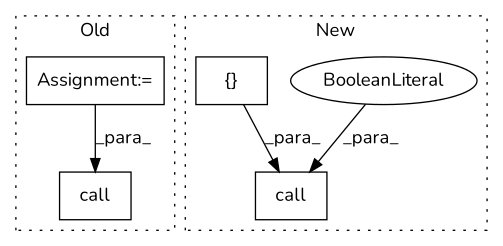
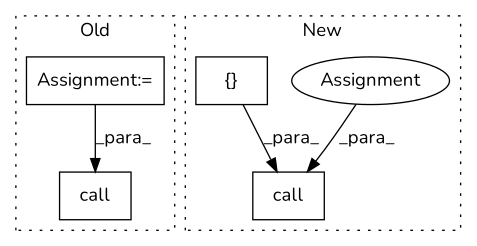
node "BooleanLiteral": label "BooleanLiteral" -> "Assignment"
